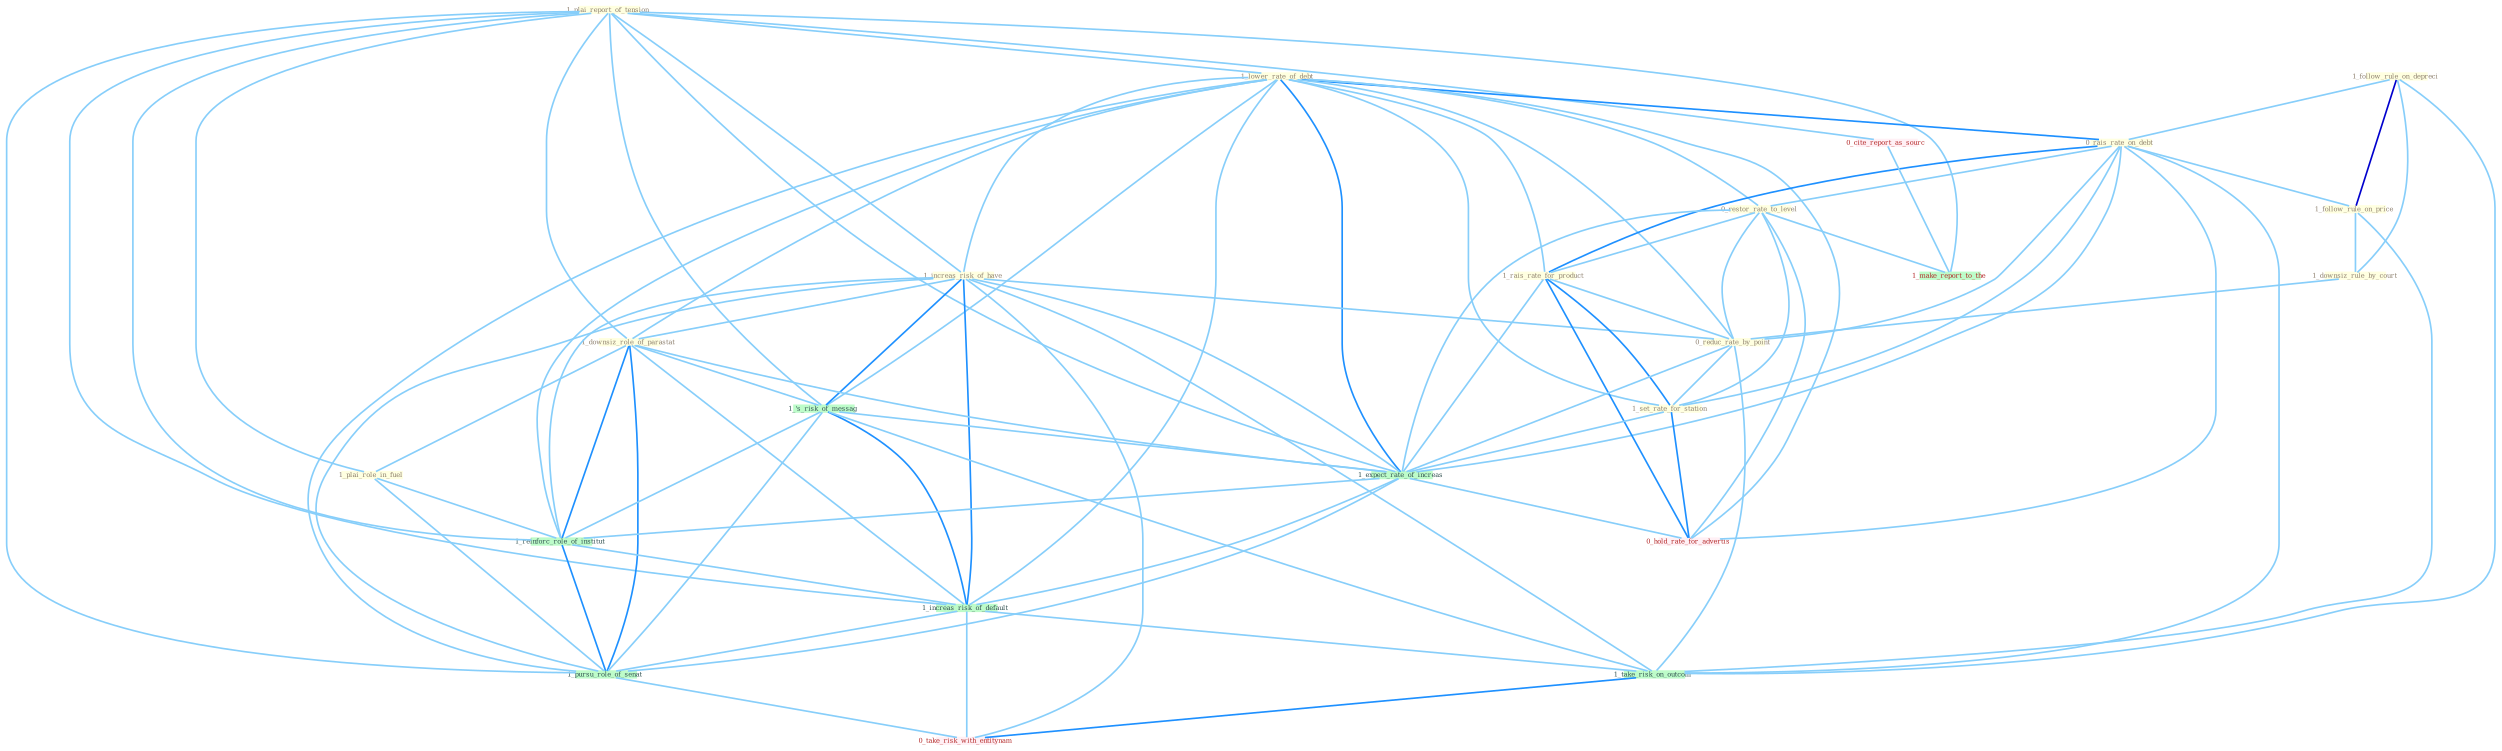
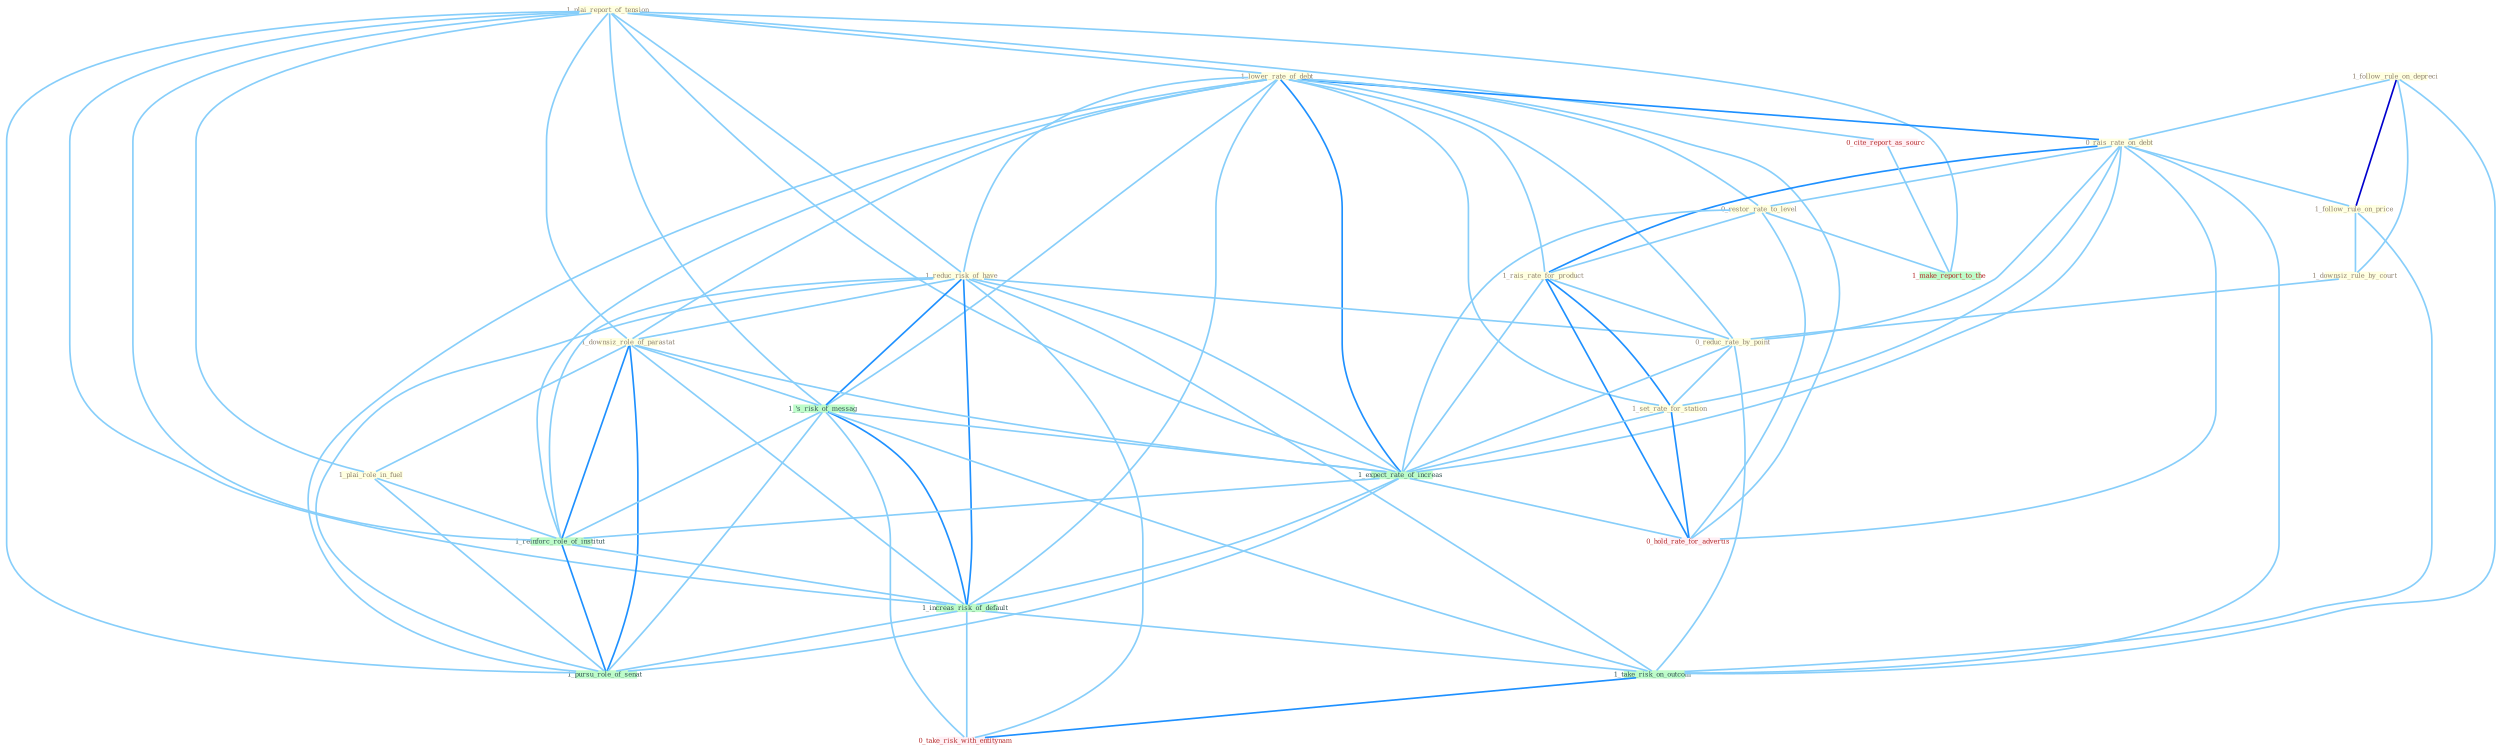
edge "0_restor_rate_to_level" -- "0_reduc_rate_by_point": removed
node "1_increas_risk_of_have": label "1_increas_risk_of_have" -> "1_reduc_risk_of_have"
edge "0_restor_rate_to_level" -- "1_set_rate_for_station": removed
edge "1_pursu_role_of_senat" -- "0_take_risk_with_entitynam": now "1_'s_risk_of_messag" -- "0_take_risk_with_entitynam"
